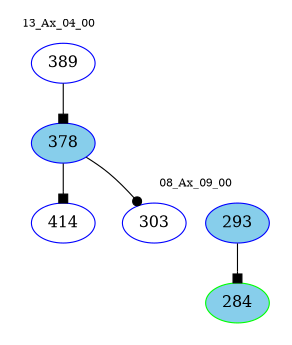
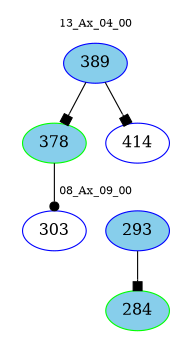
node "389": fillcolor white -> skyblue
node "378": color blue -> green
edge "378" -> "414": now "389" -> "414"
